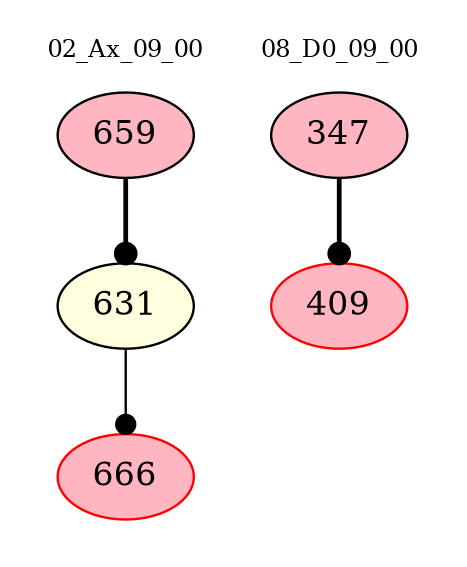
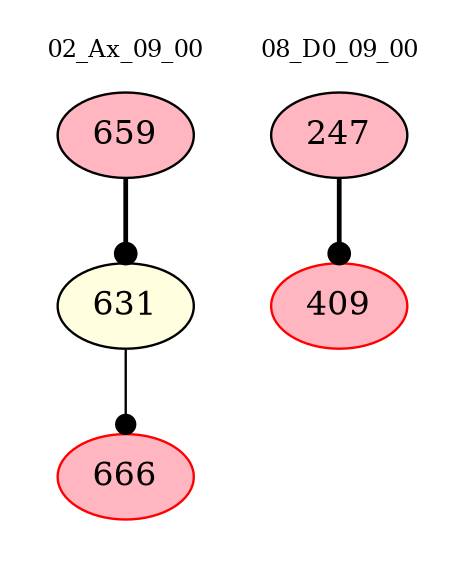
node "347": label "347" -> "247"
